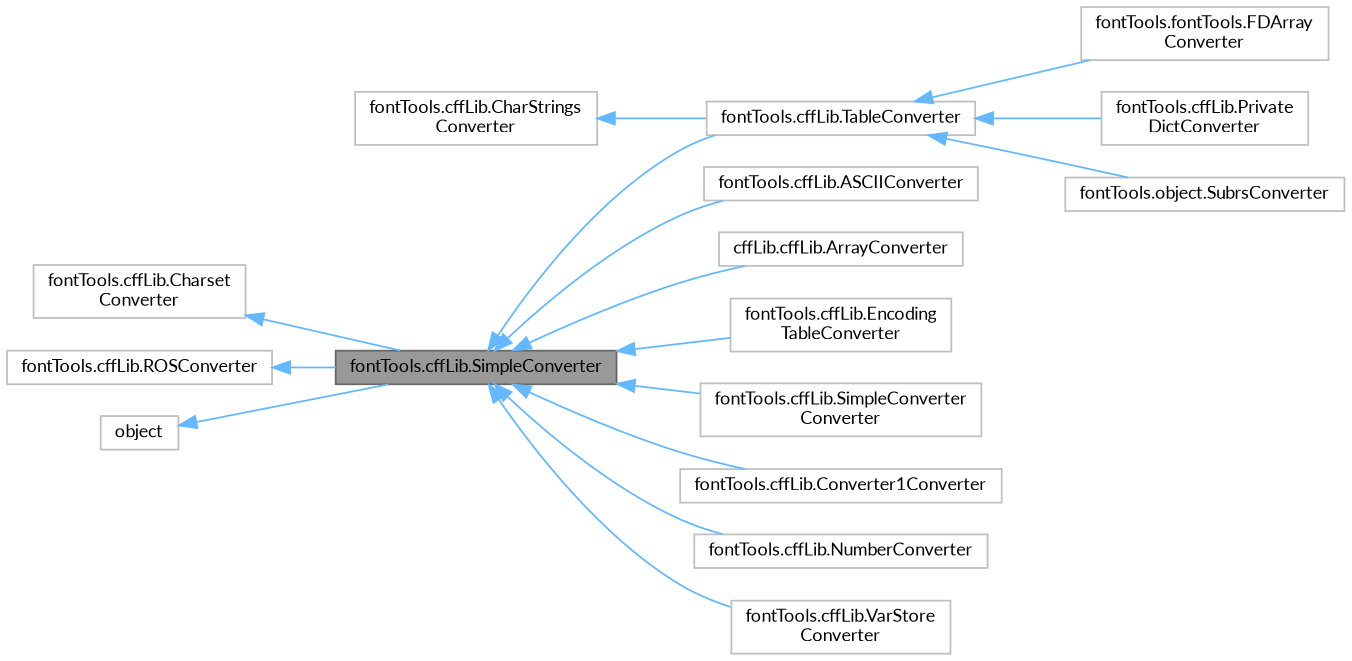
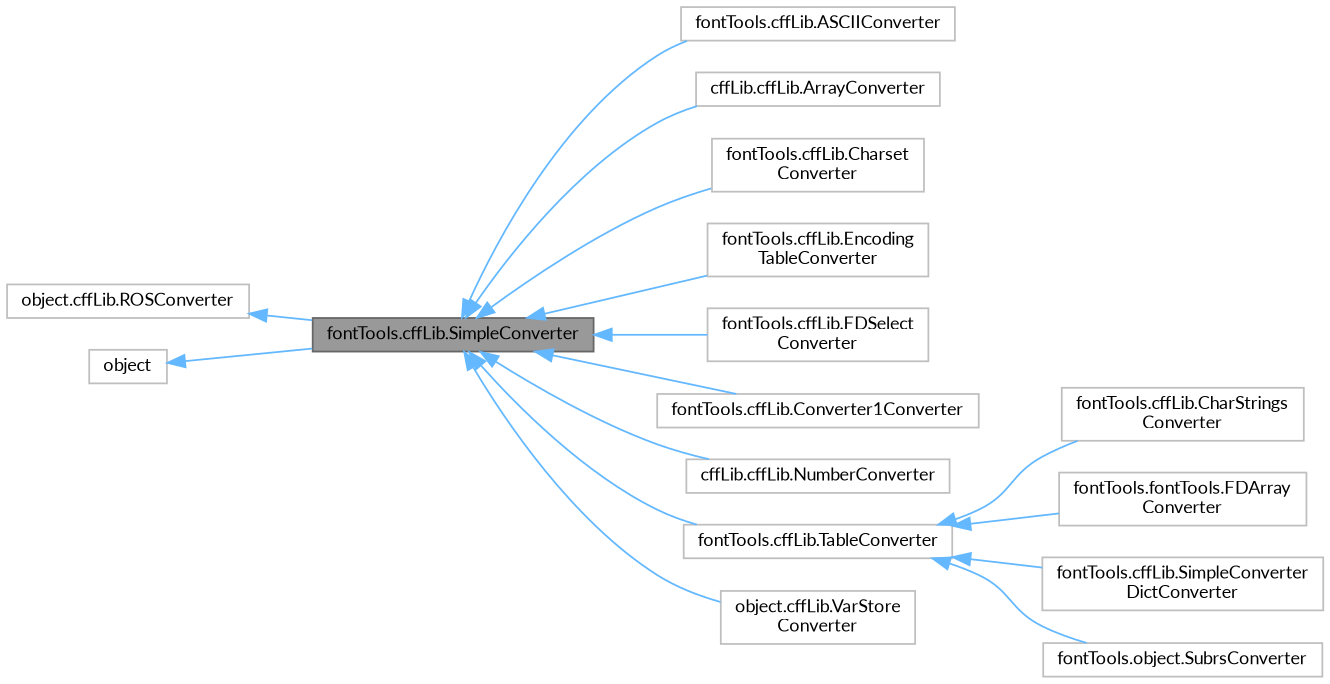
edge "fontTools.cffLib.TableConverter" -> "fontTools.cffLib.CharStrings Converter": reversed
node "fontTools.cffLib.Private DictConverter": label "fontTools.cffLib.Private DictConverter" -> "fontTools.cffLib.SimpleConverter DictConverter"
edge "fontTools.cffLib.SimpleConverter" -> "fontTools.cffLib.Charset Converter": reversed
node "fontTools.cffLib.ROSConverter": label "fontTools.cffLib.ROSConverter" -> "object.cffLib.ROSConverter"
node "fontTools.cffLib.SimpleConverter Converter": label "fontTools.cffLib.SimpleConverter Converter" -> "fontTools.cffLib.FDSelect Converter"
node "fontTools.cffLib.NumberConverter": label "fontTools.cffLib.NumberConverter" -> "cffLib.cffLib.NumberConverter"
node "fontTools.cffLib.VarStore Converter": label "fontTools.cffLib.VarStore Converter" -> "object.cffLib.VarStore Converter"
